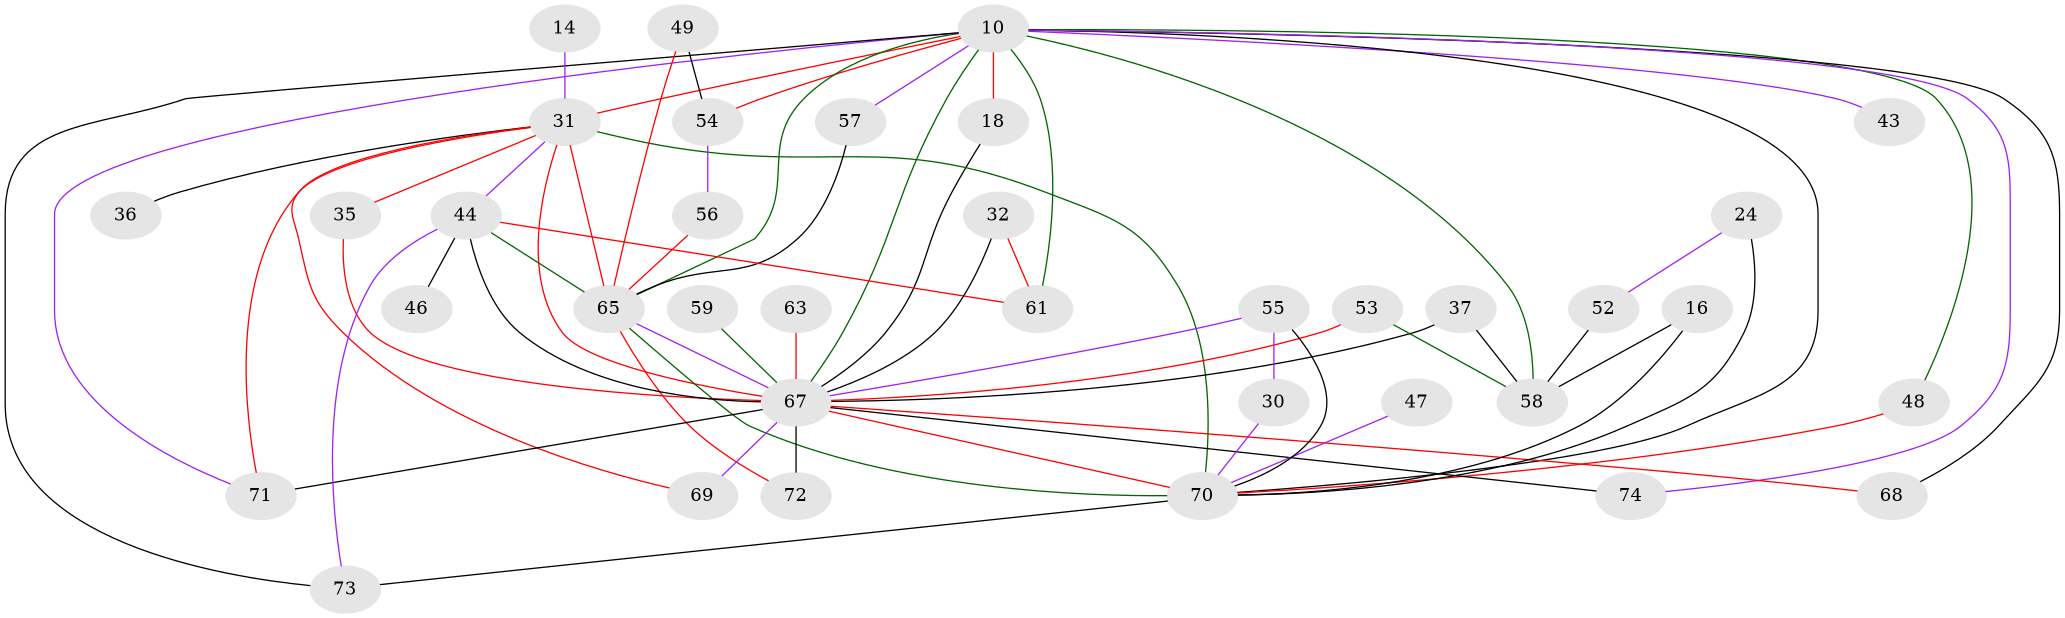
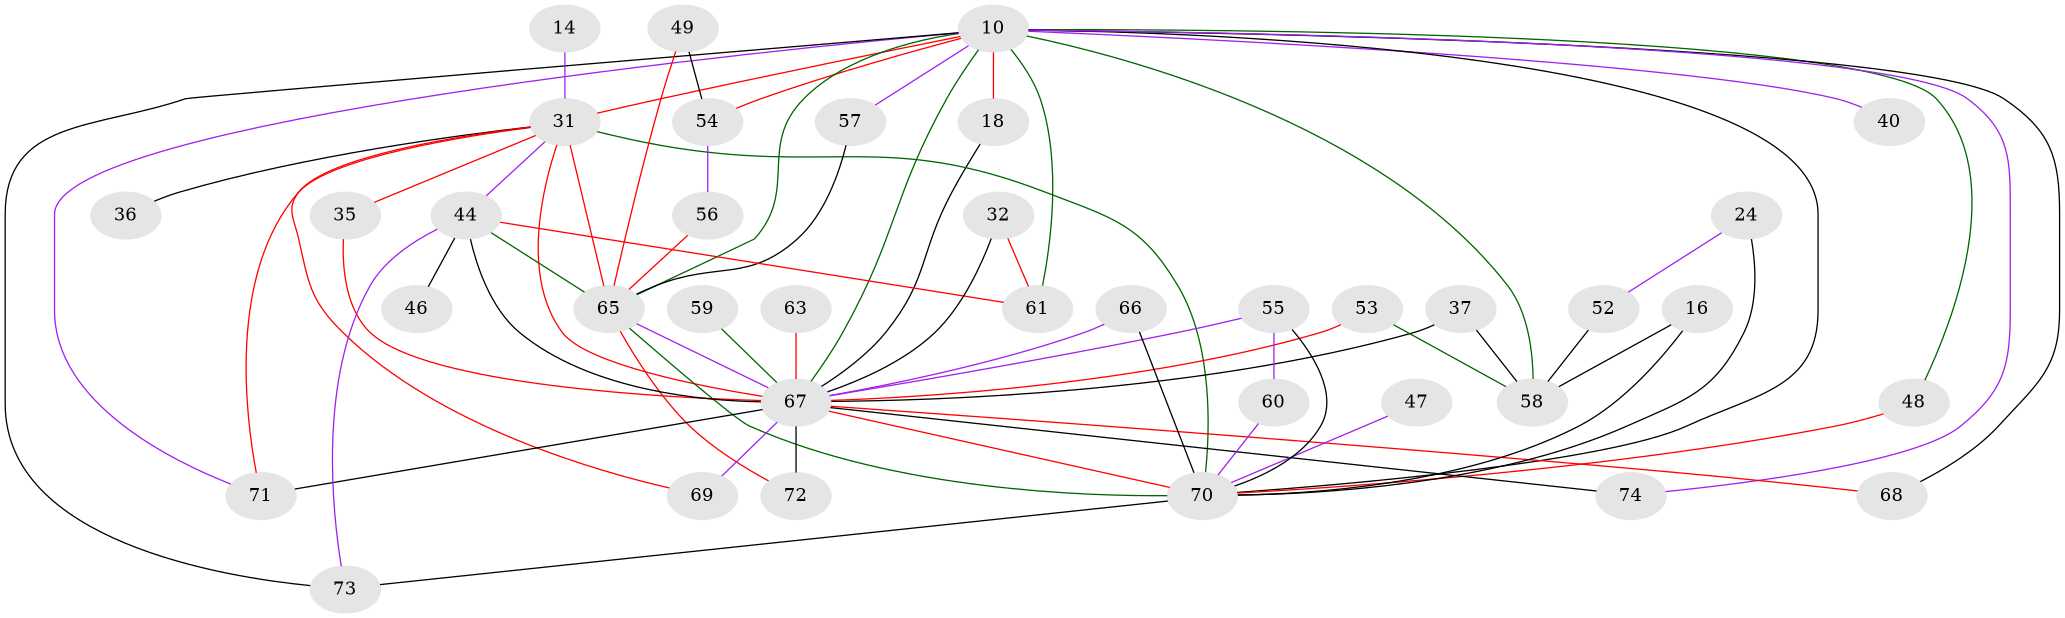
node "43": label "43" -> "40"
node "66": added
node "30": label "30" -> "60"
